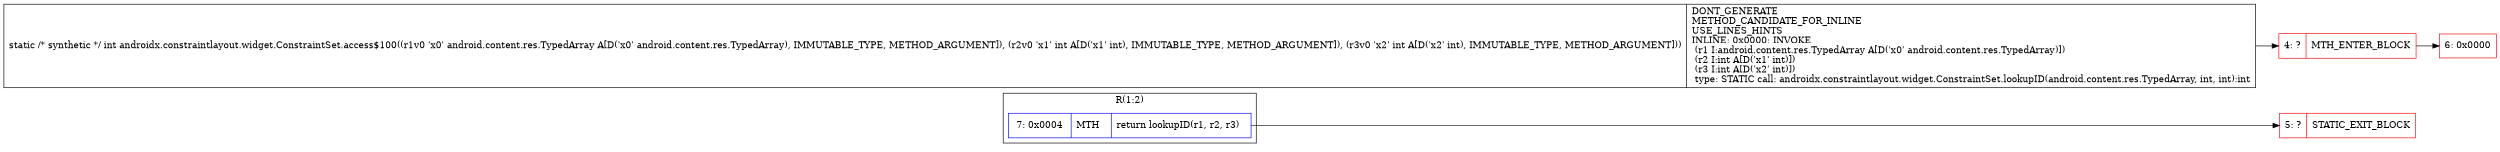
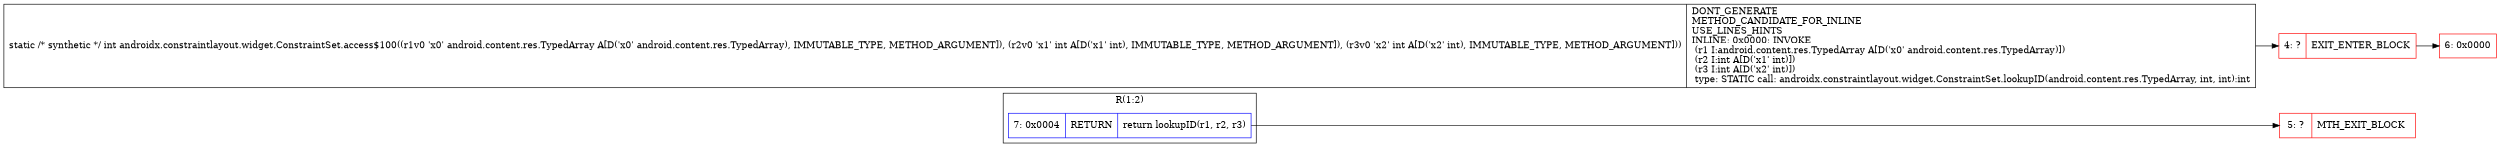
node "4: ?": text "MTH_ENTER_BLOCK" -> "EXIT_ENTER_BLOCK"
node "7: 0x0004": text "MTH" -> "RETURN"
node "5: ?": text "STATIC_EXIT_BLOCK" -> "MTH_EXIT_BLOCK"
